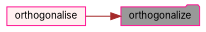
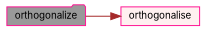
edge "orthogonalise" -> "orthogonalize": reversed
